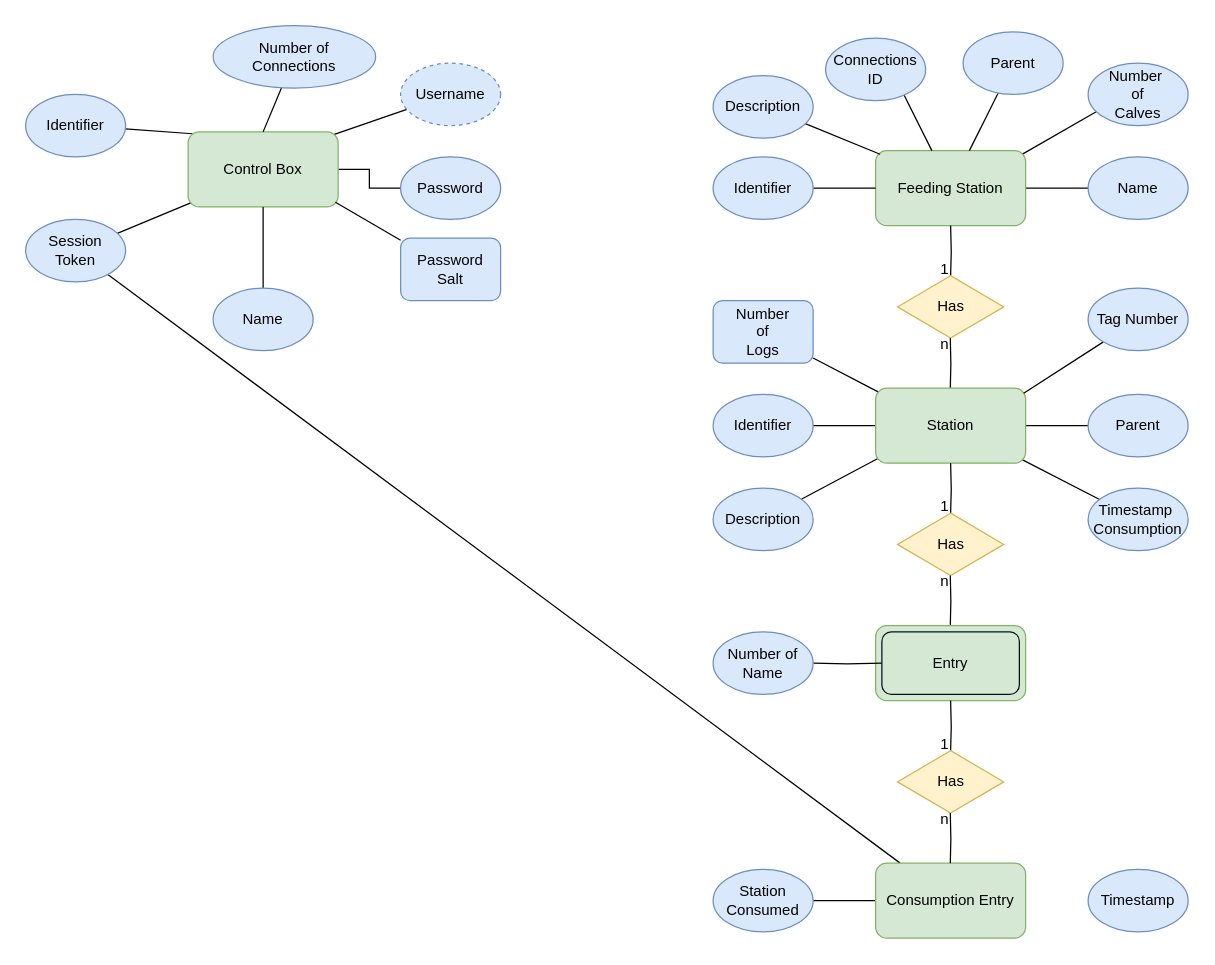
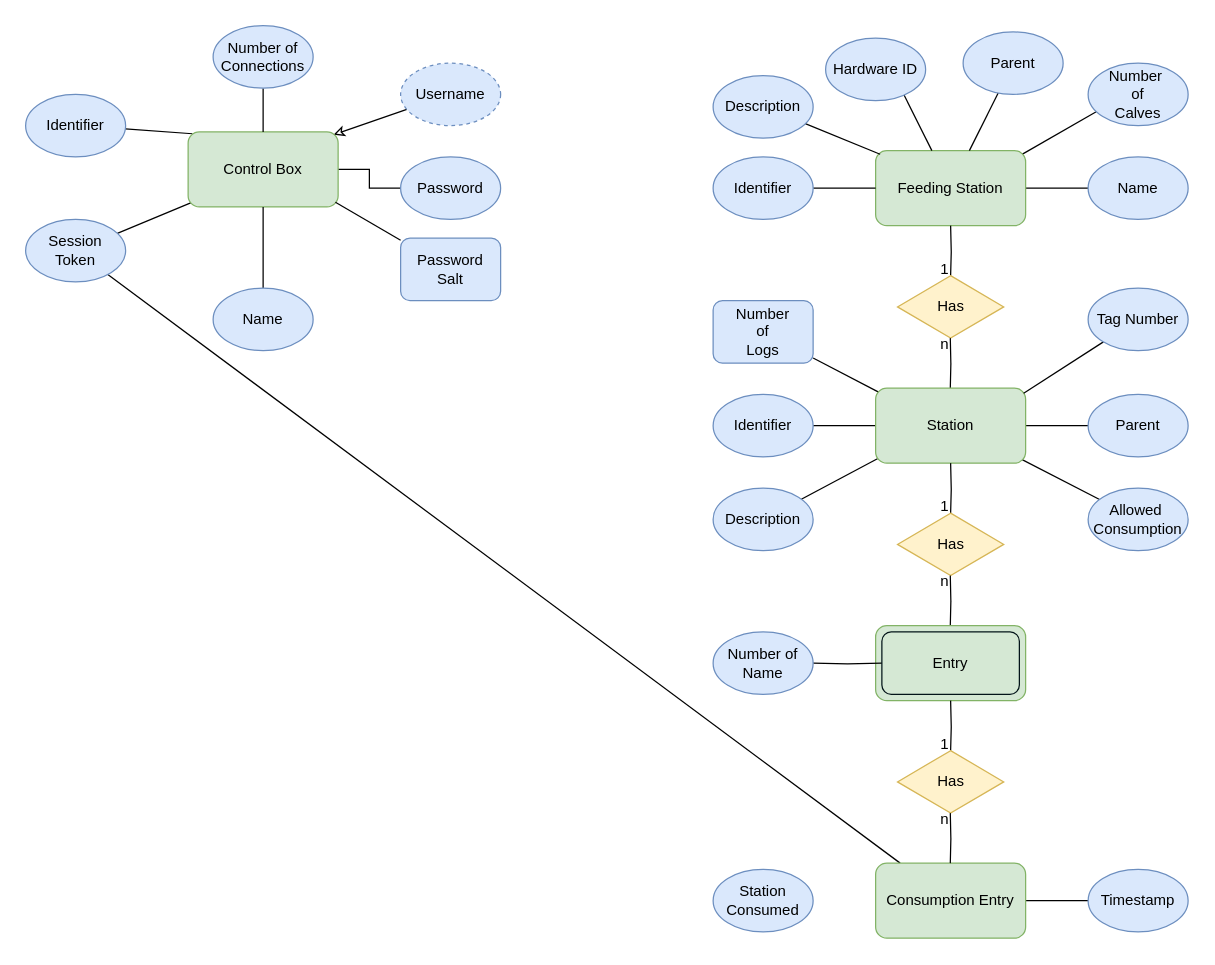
node "Number of Connections": size 163x63 -> 100x63
node "Connections ID": label "Connections ID" -> "Hardware ID"
edge "Username" -- "Control Box": arrowhead none -> classic
node "Timestamp Consumption": label "Timestamp Consumption" -> "Allowed Consumption"
edge "Station Consumed" -- "Consumption Entry": now "Timestamp" -- "Consumption Entry"
